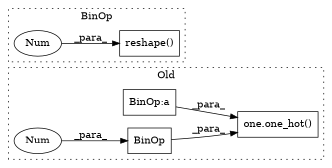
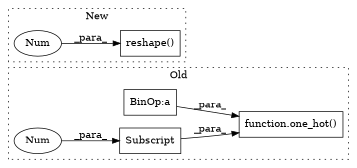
cluster "BinOp": label "BinOp" -> "New"
node "one.one_hot()": label "one.one_hot()" -> "function.one_hot()"
node "BinOp": label "BinOp" -> "Subscript"
